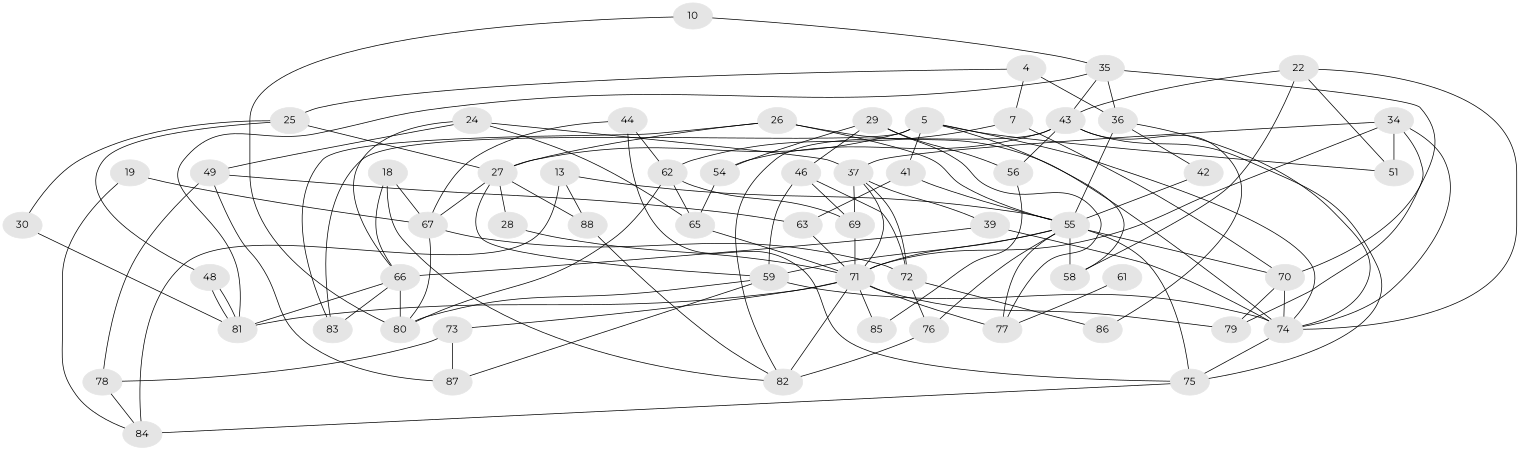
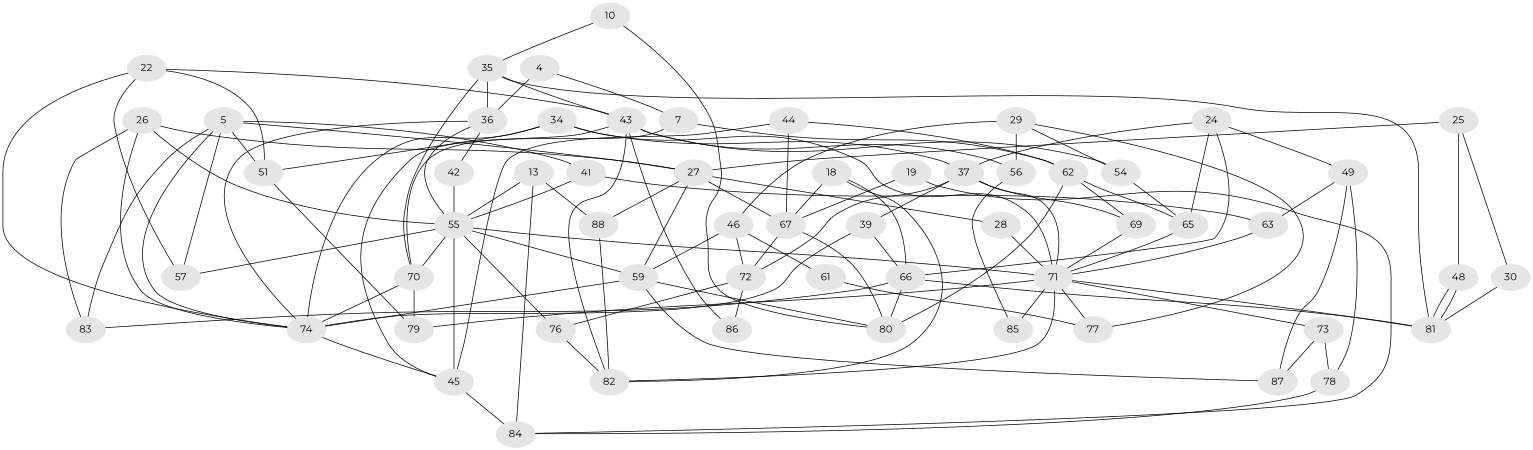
edge "4" -- "25": removed
edge "46" -- "69": now "46" -- "61"
edge "34" -- "79": now "51" -- "79"
edge "55" -- "77": removed
node "58": label "58" -> "57"
node "75": label "75" -> "45"
